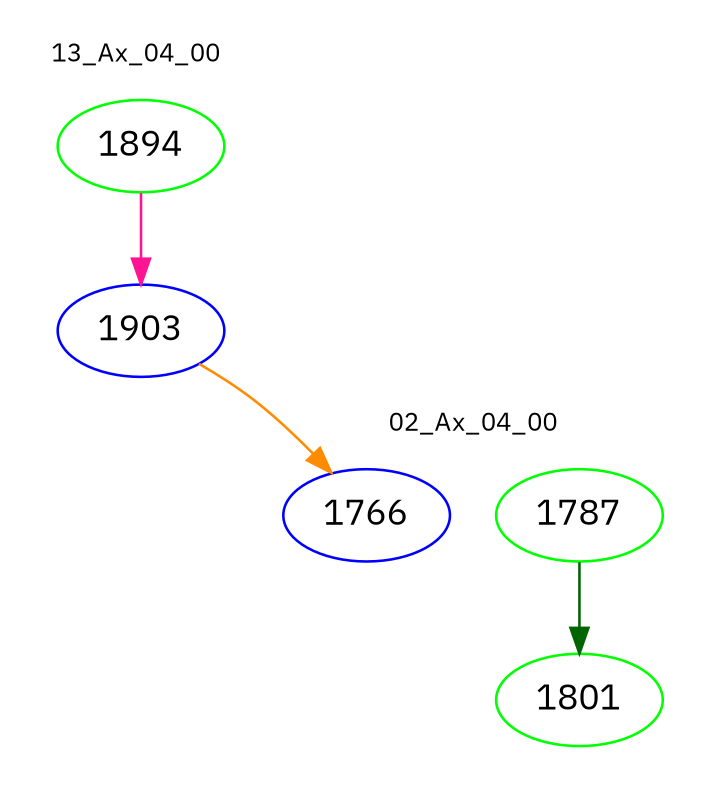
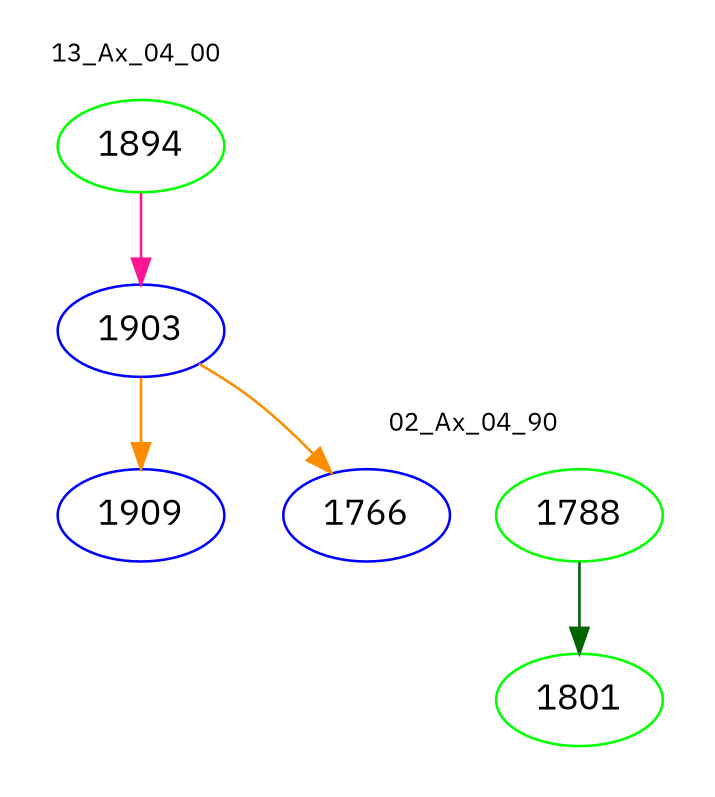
cluster "02_Ax_04_00": label "02_Ax_04_00" -> "02_Ax_04_90"
node "1909": added
node "1787": label "1787" -> "1788"
